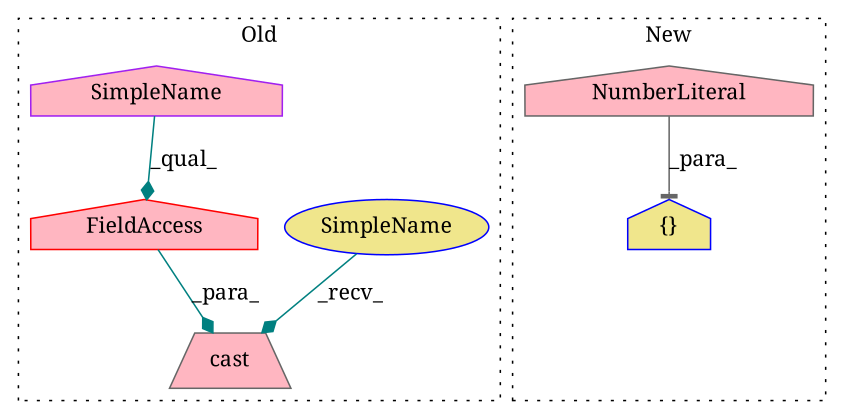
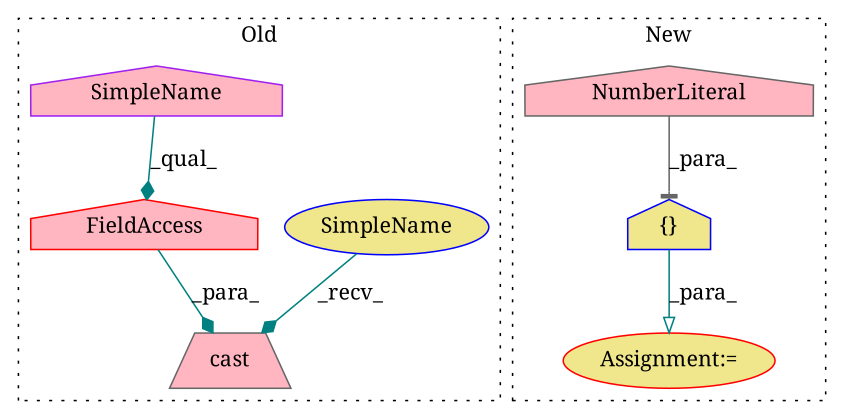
node "Assignment:=": added
